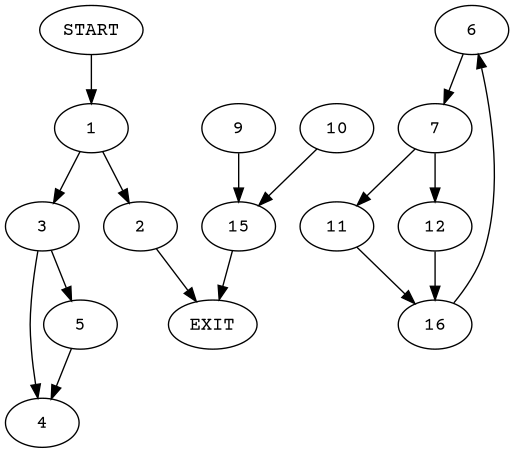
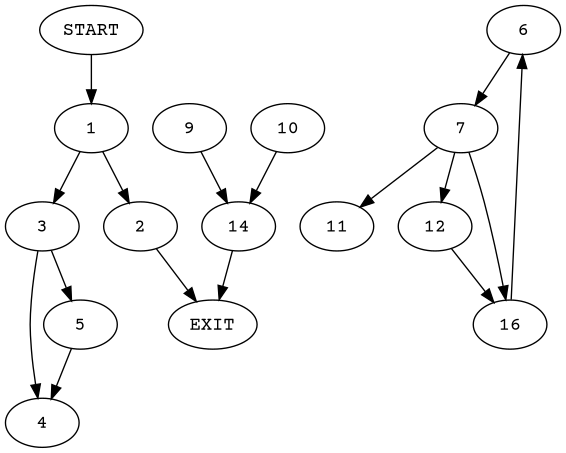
node "15": label "15" -> "14"
edge "11" -> "16": now "7" -> "16"
